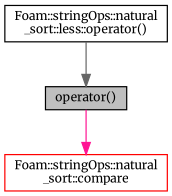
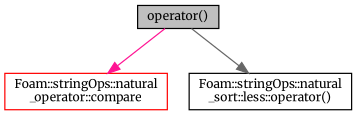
edge "Foam::stringOps::natural _sort::less::operator()" -> "operator()": reversed
node "Foam::stringOps::natural _sort::compare": label "Foam::stringOps::natural _sort::compare" -> "Foam::stringOps::natural _operator::compare"
